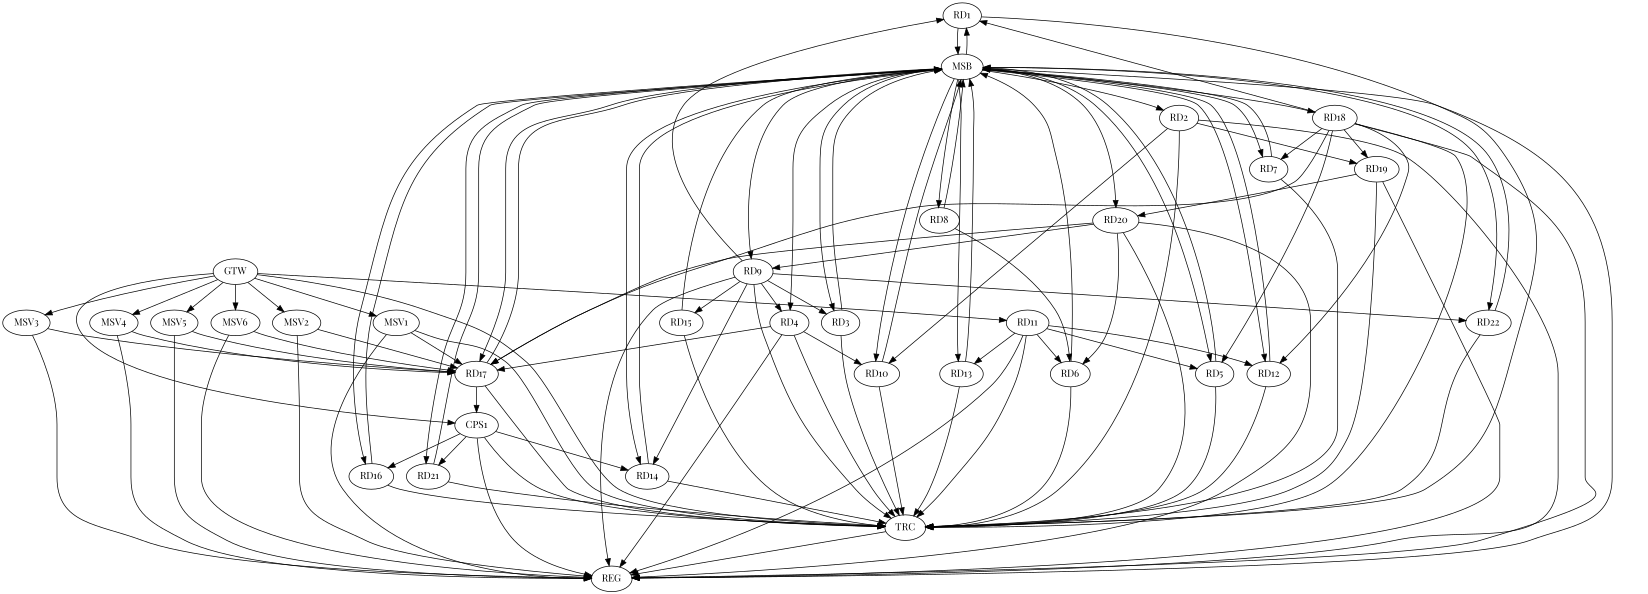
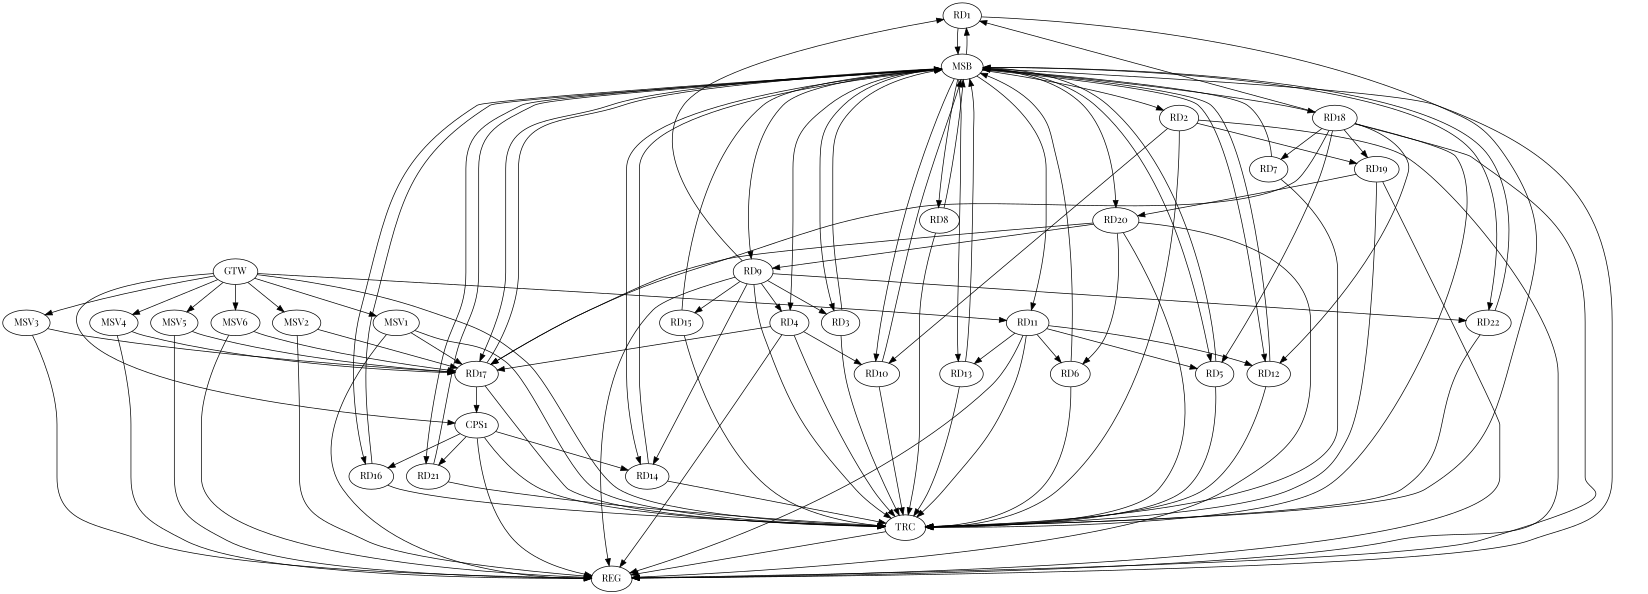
edge "MSB" -> "RD7": now "MSB" -> "RD11"
edge "RD8" -> "RD6": now "RD8" -> "TRC"
